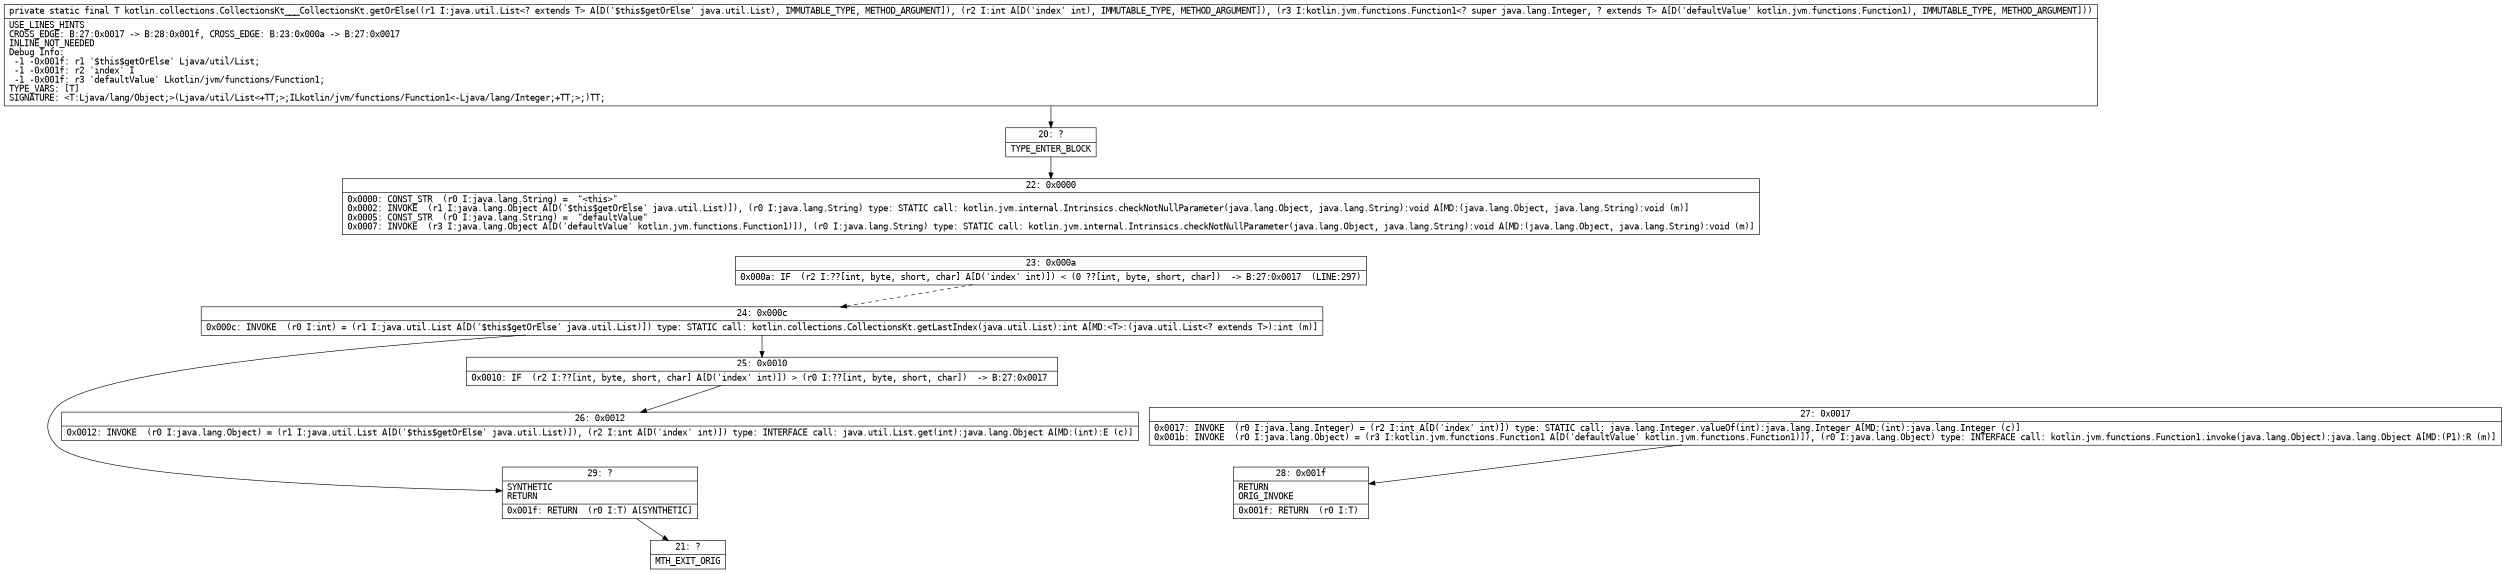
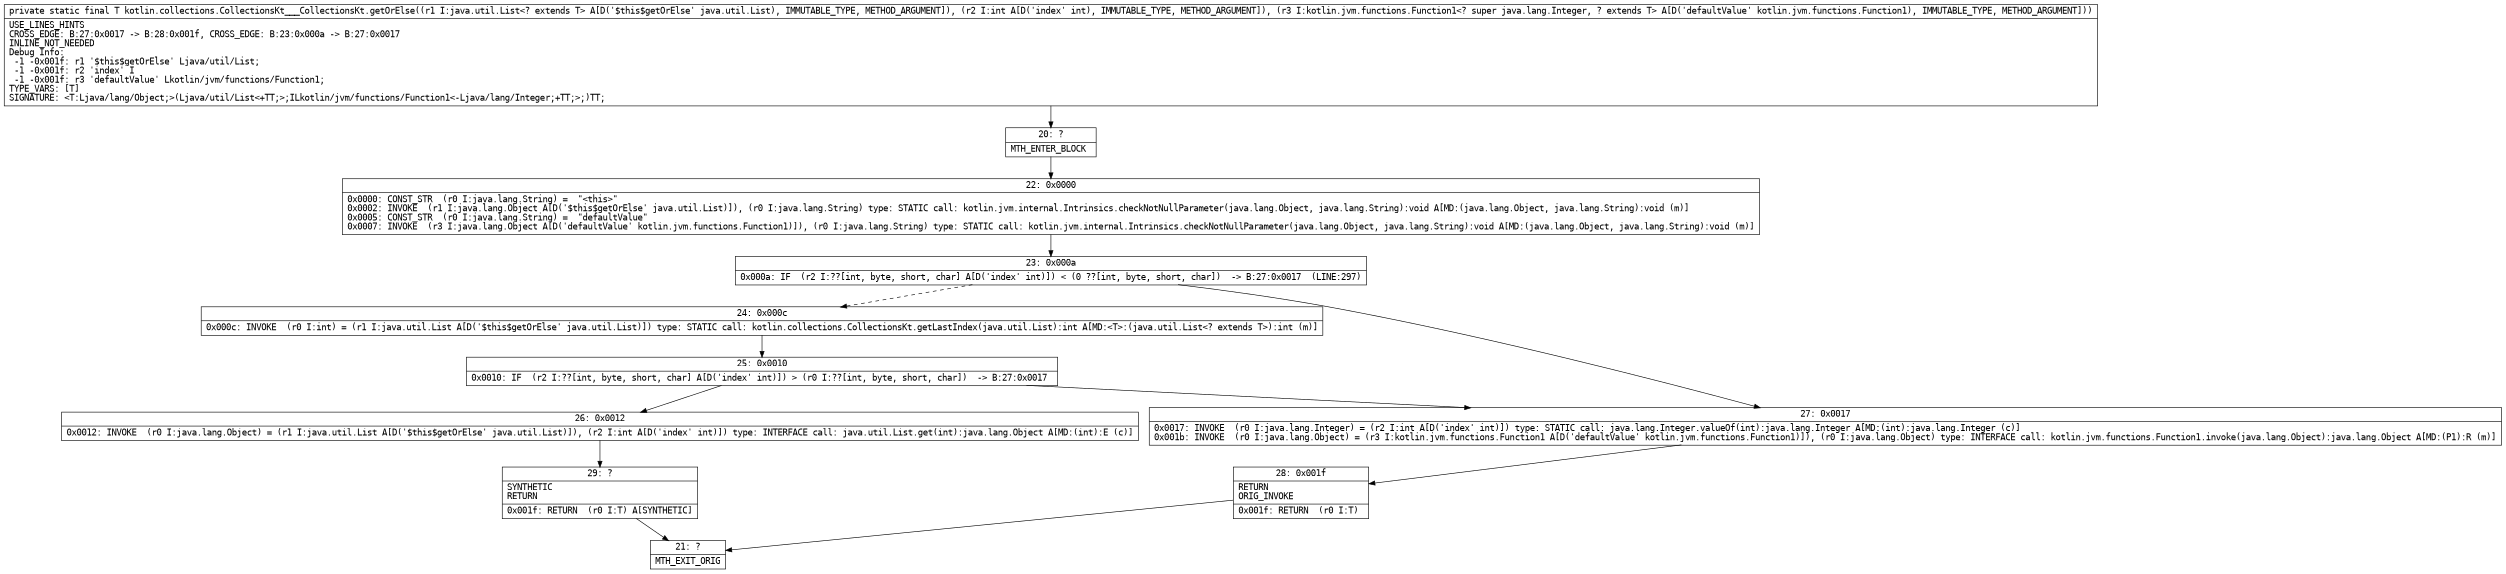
node "20: ?": text "TYPE_ENTER_BLOCK" -> "MTH_ENTER_BLOCK"
edge "22: 0x0000" -> "23: 0x000a": added
edge "23: 0x000a" -> "27: 0x0017": added
edge "25: 0x0010" -> "27: 0x0017": added
edge "24: 0x000c" -> "29: ?": now "26: 0x0012" -> "29: ?"
edge "28: 0x001f" -> "21: ?": added
